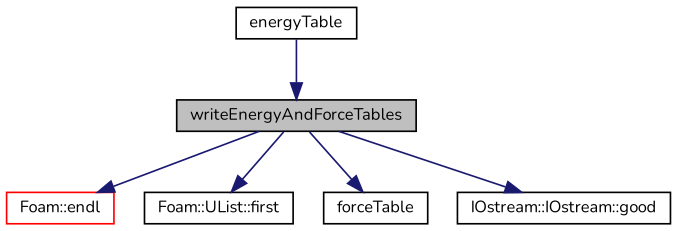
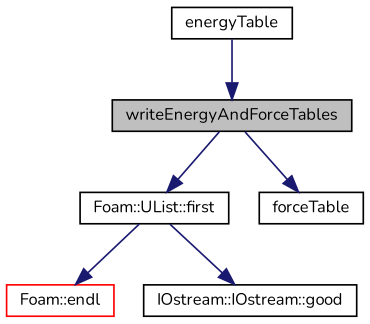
edge "writeEnergyAndForceTables" -> "Foam::endl": now "Foam::UList::first" -> "Foam::endl"
edge "writeEnergyAndForceTables" -> "IOstream::IOstream::good": now "Foam::UList::first" -> "IOstream::IOstream::good"
